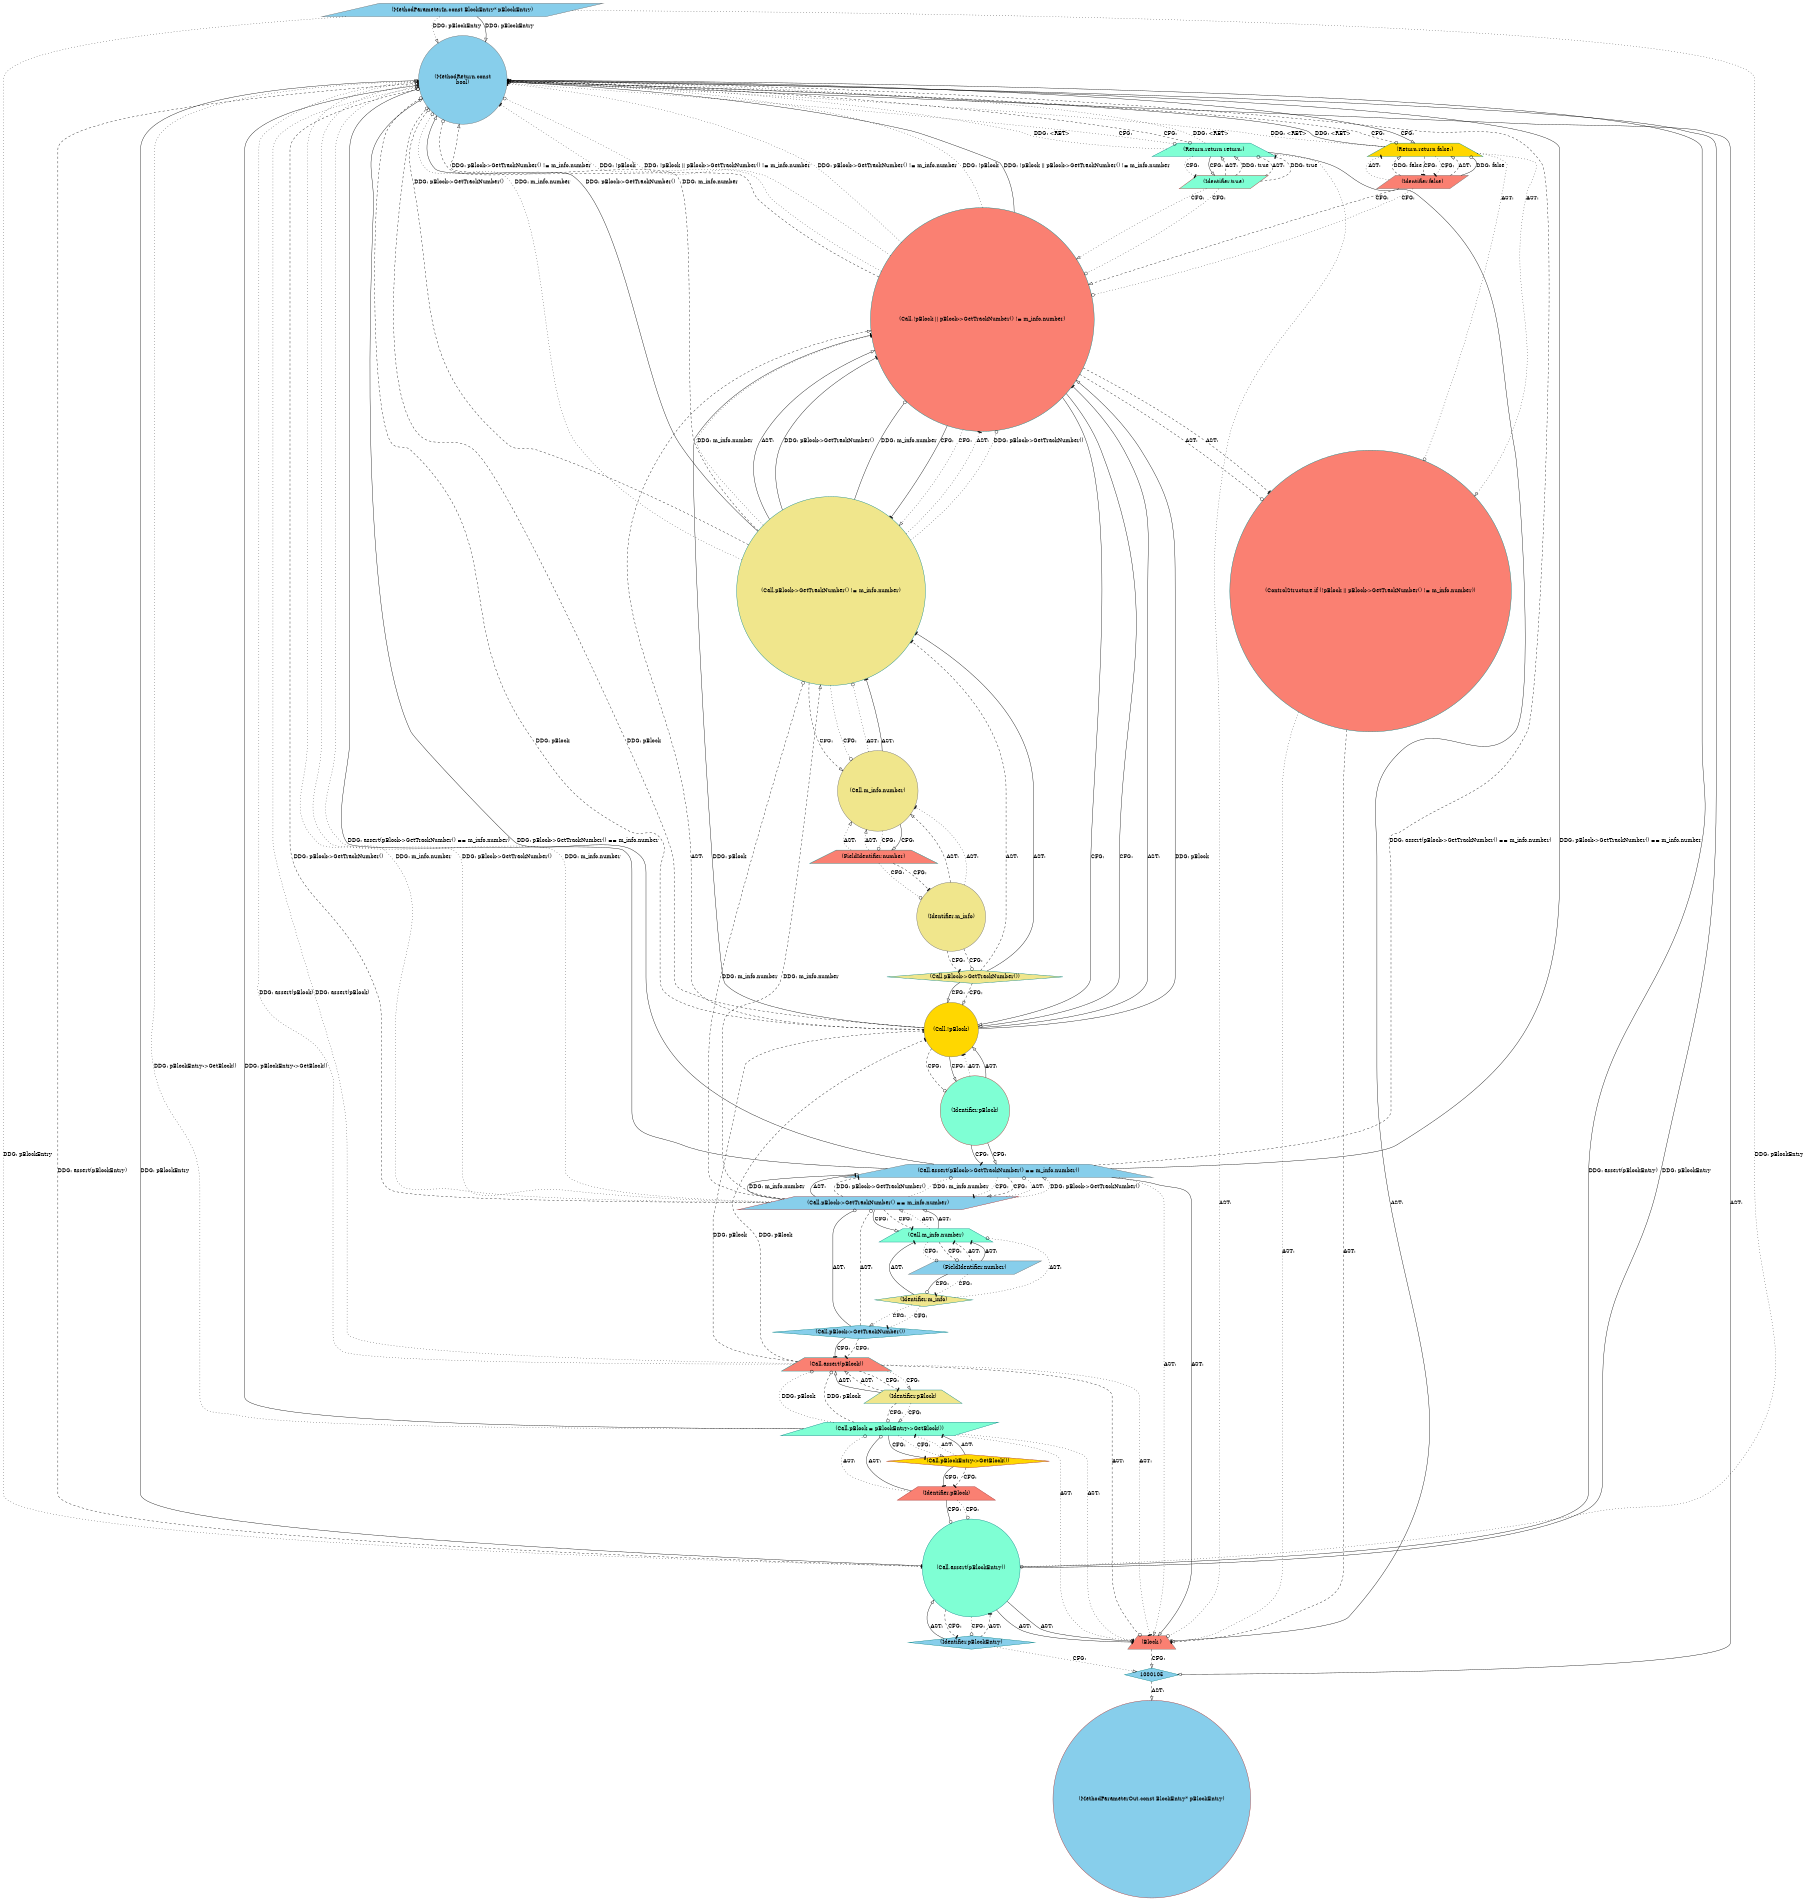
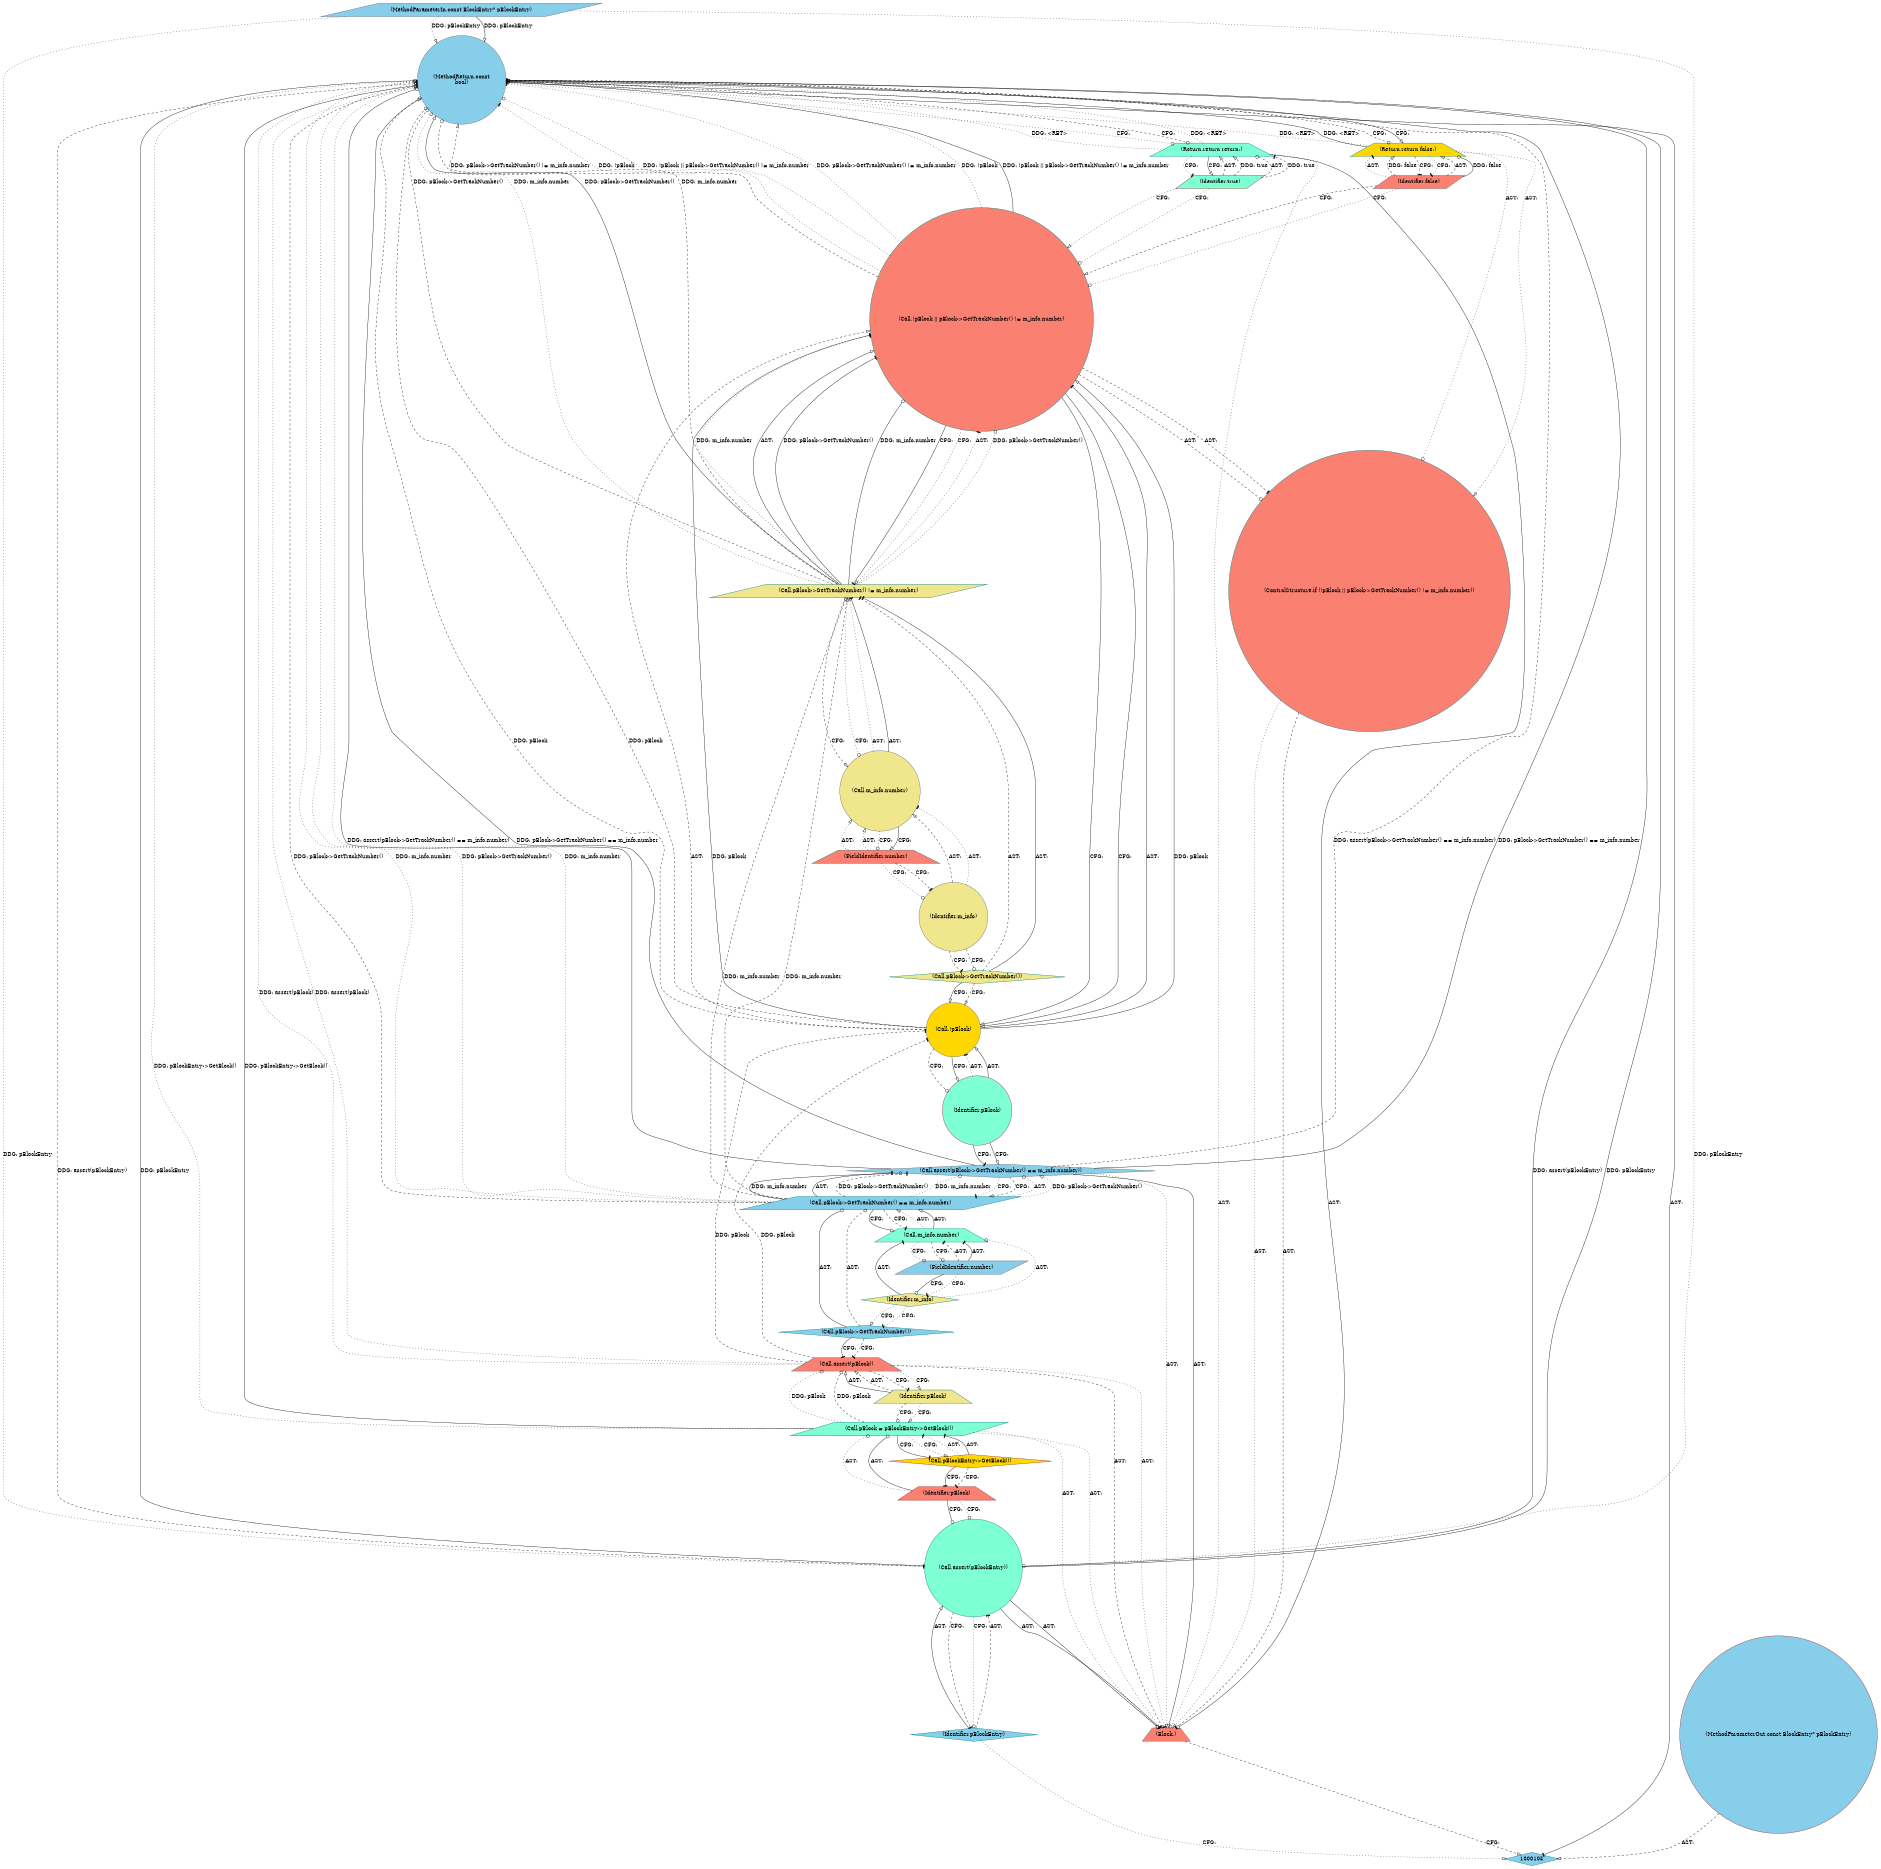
edge "(MethodReturn,const bool)" -> "1000105": arrowhead onormal -> tee
node "(Call,pBlock->GetTrackNumber() != m_info.number)": shape circle -> parallelogram
node "(Call,assert(pBlock->GetTrackNumber() == m_info.number))": shape trapezium -> diamond
node "(Call,pBlock->GetTrackNumber() == m_info.number)": color brown -> teal
edge "1000105" -> "(MethodParameterOut,const BlockEntry* pBlockEntry)": reversed
